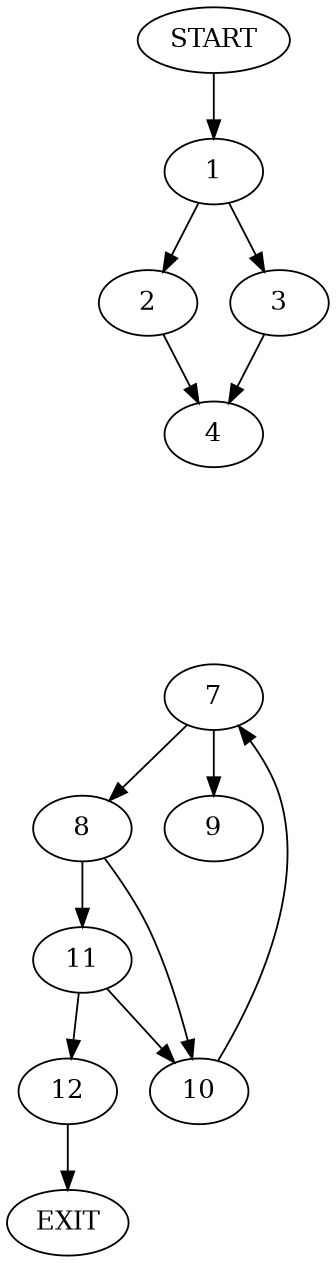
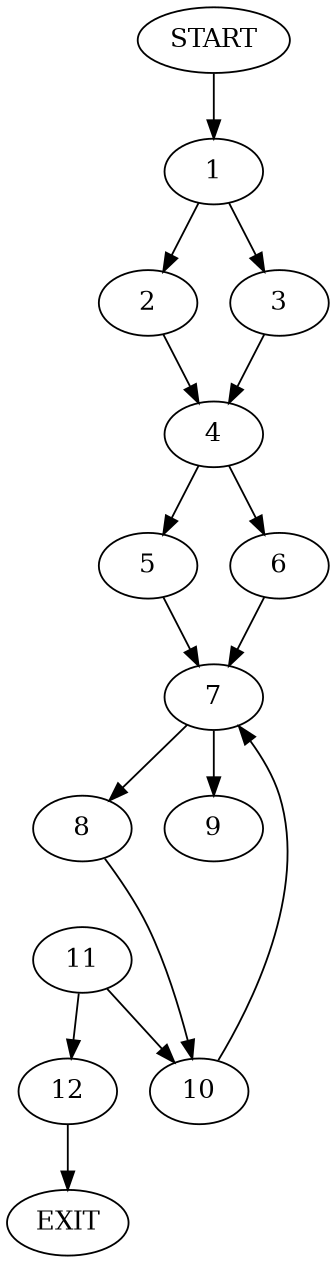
node "5": added
node "6": added
edge "8" -> "11": removed
